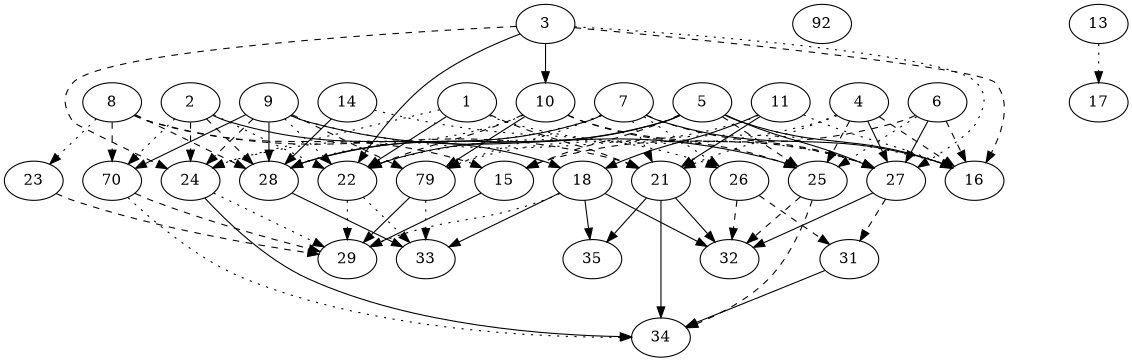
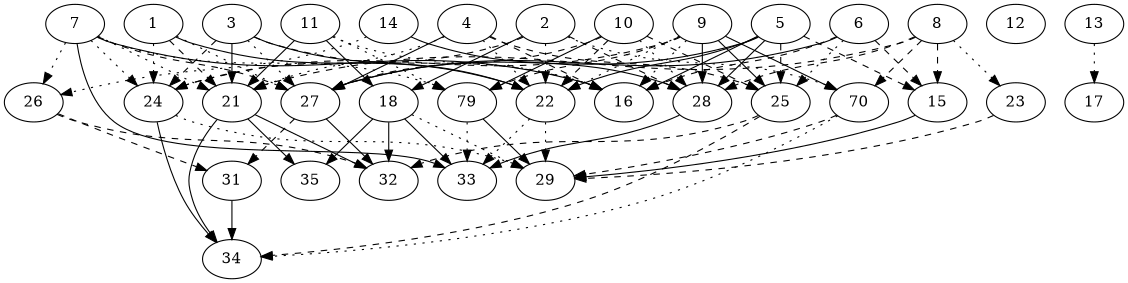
node "92": label "92" -> "12"
edge "3" -> "10": now "3" -> "21"
edge "7" -> "28": now "7" -> "33"
